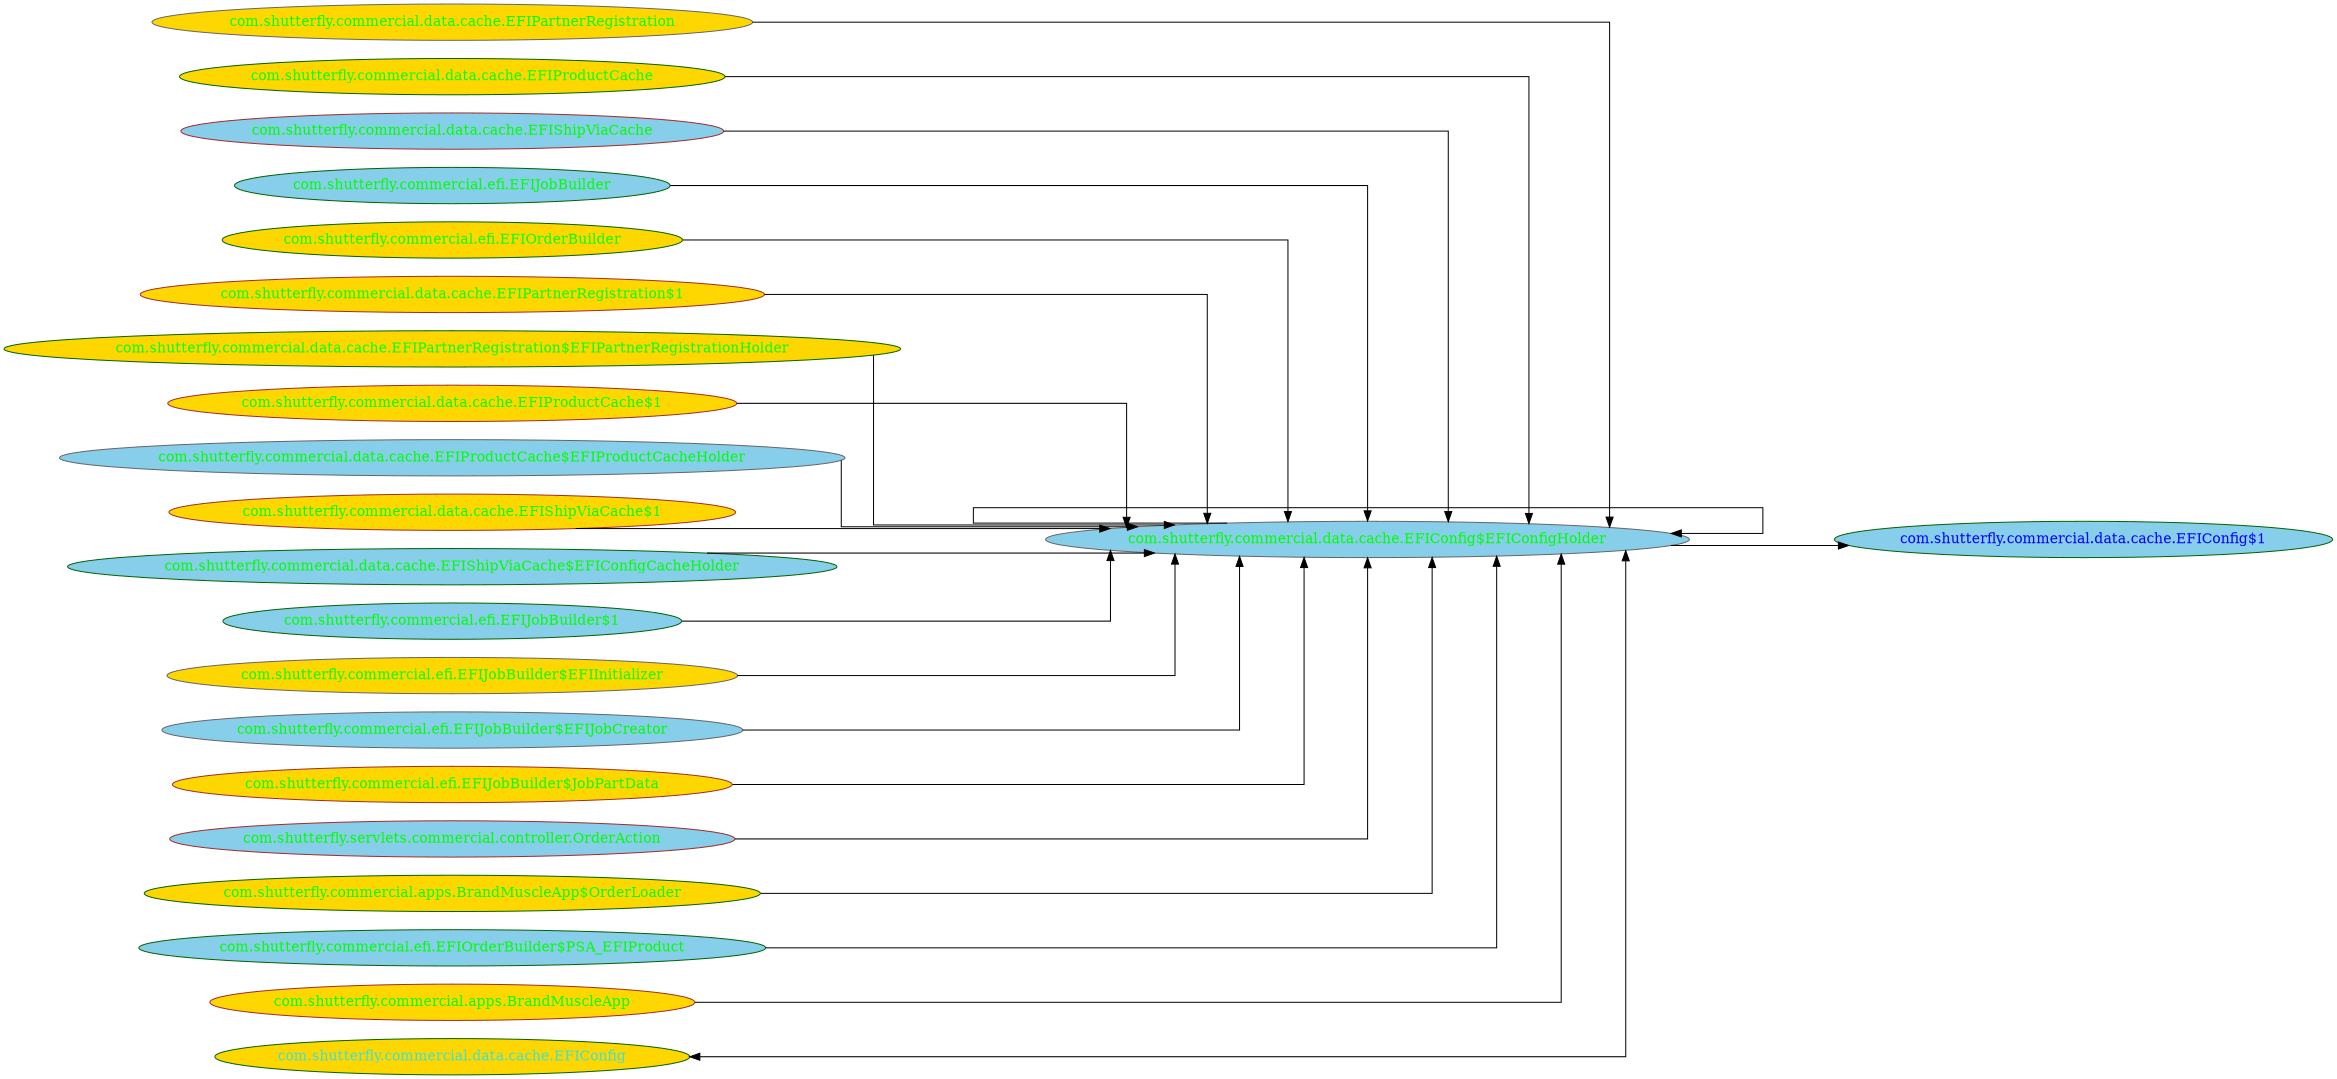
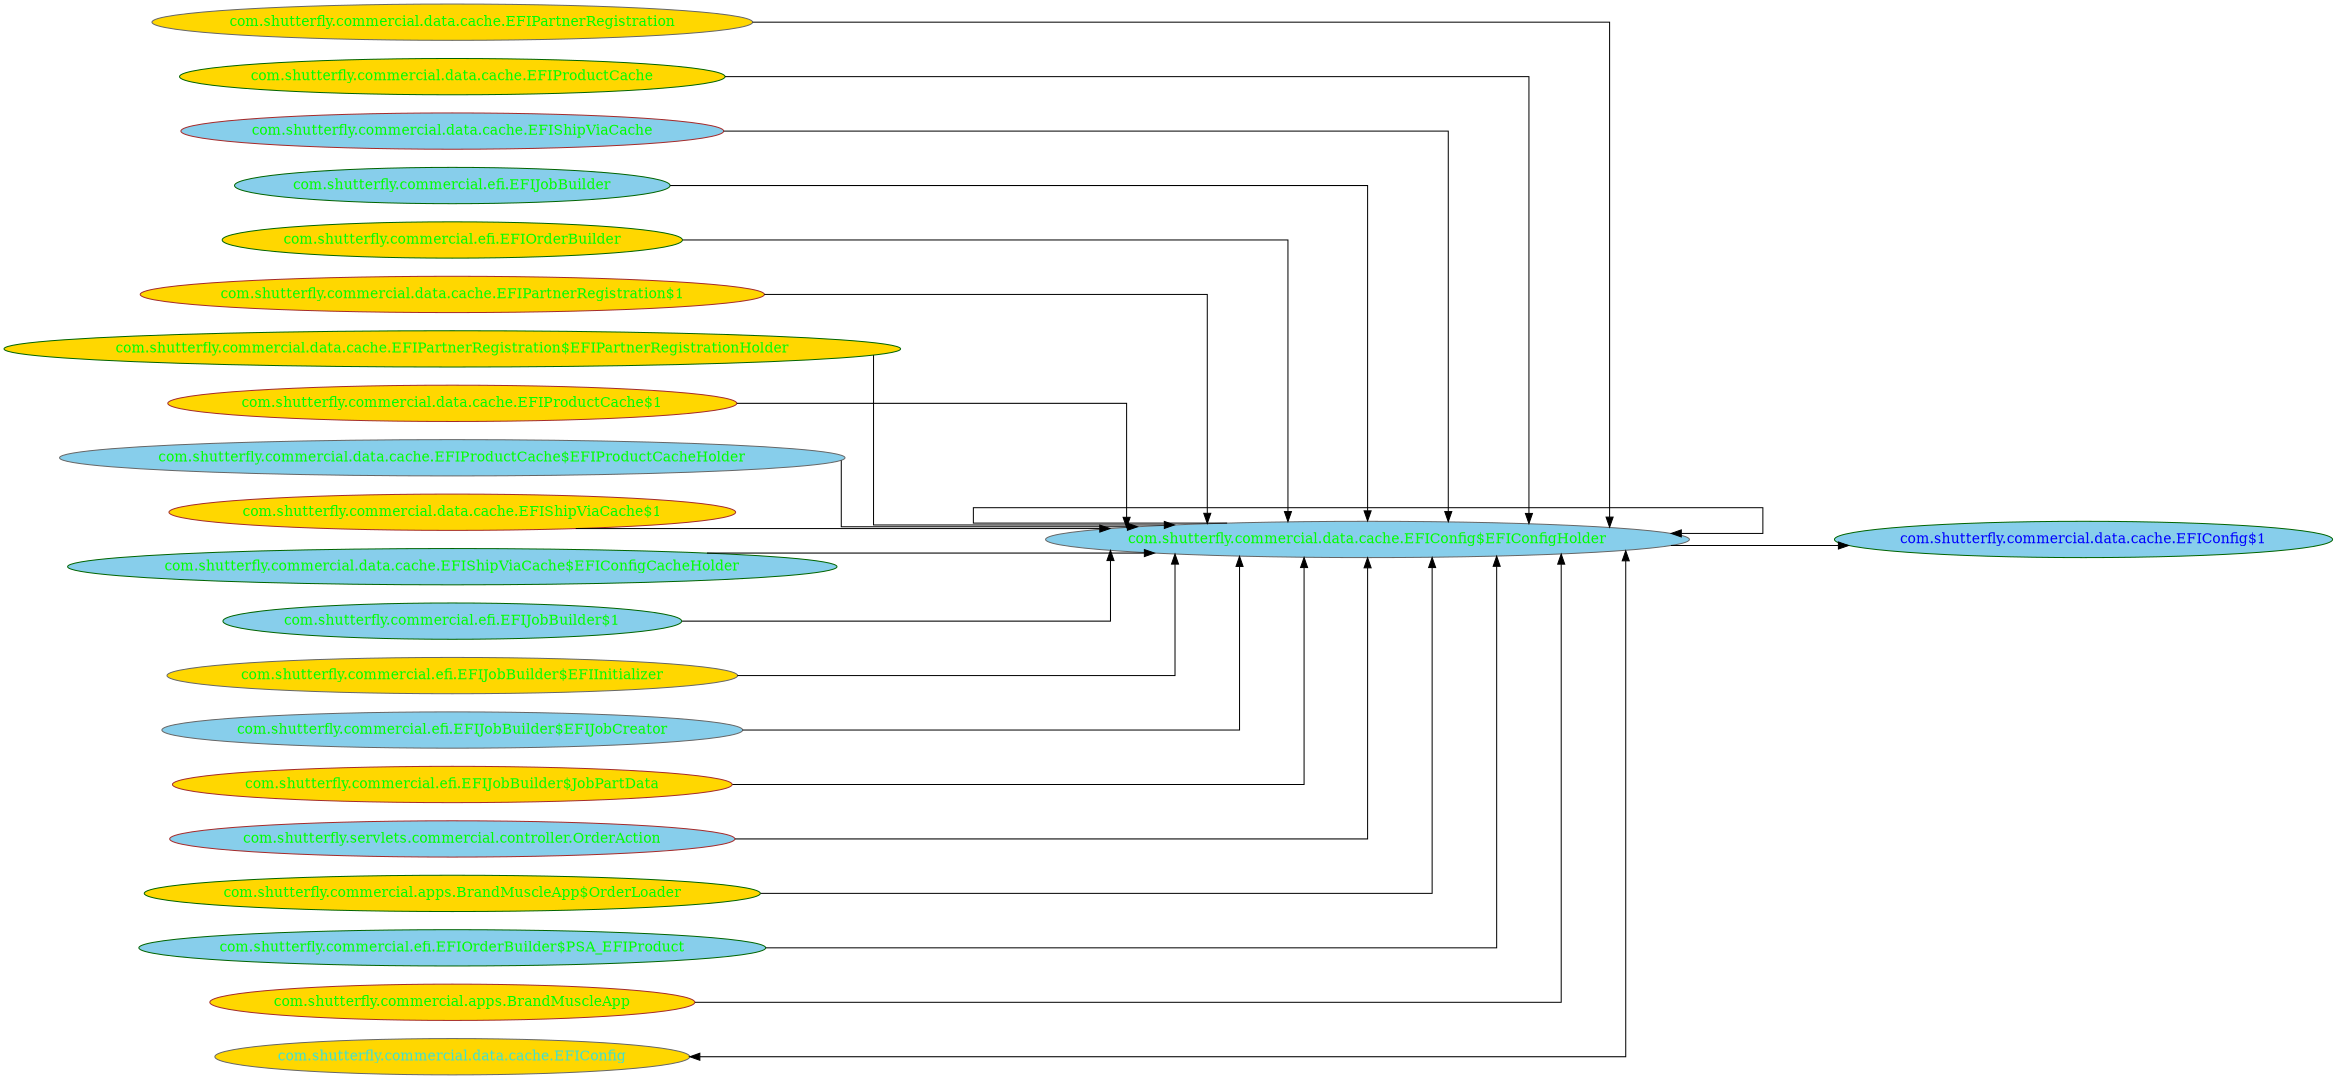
node "com.shutterfly.commercial.data.cache.EFIConfig": color darkgreen -> gray40
